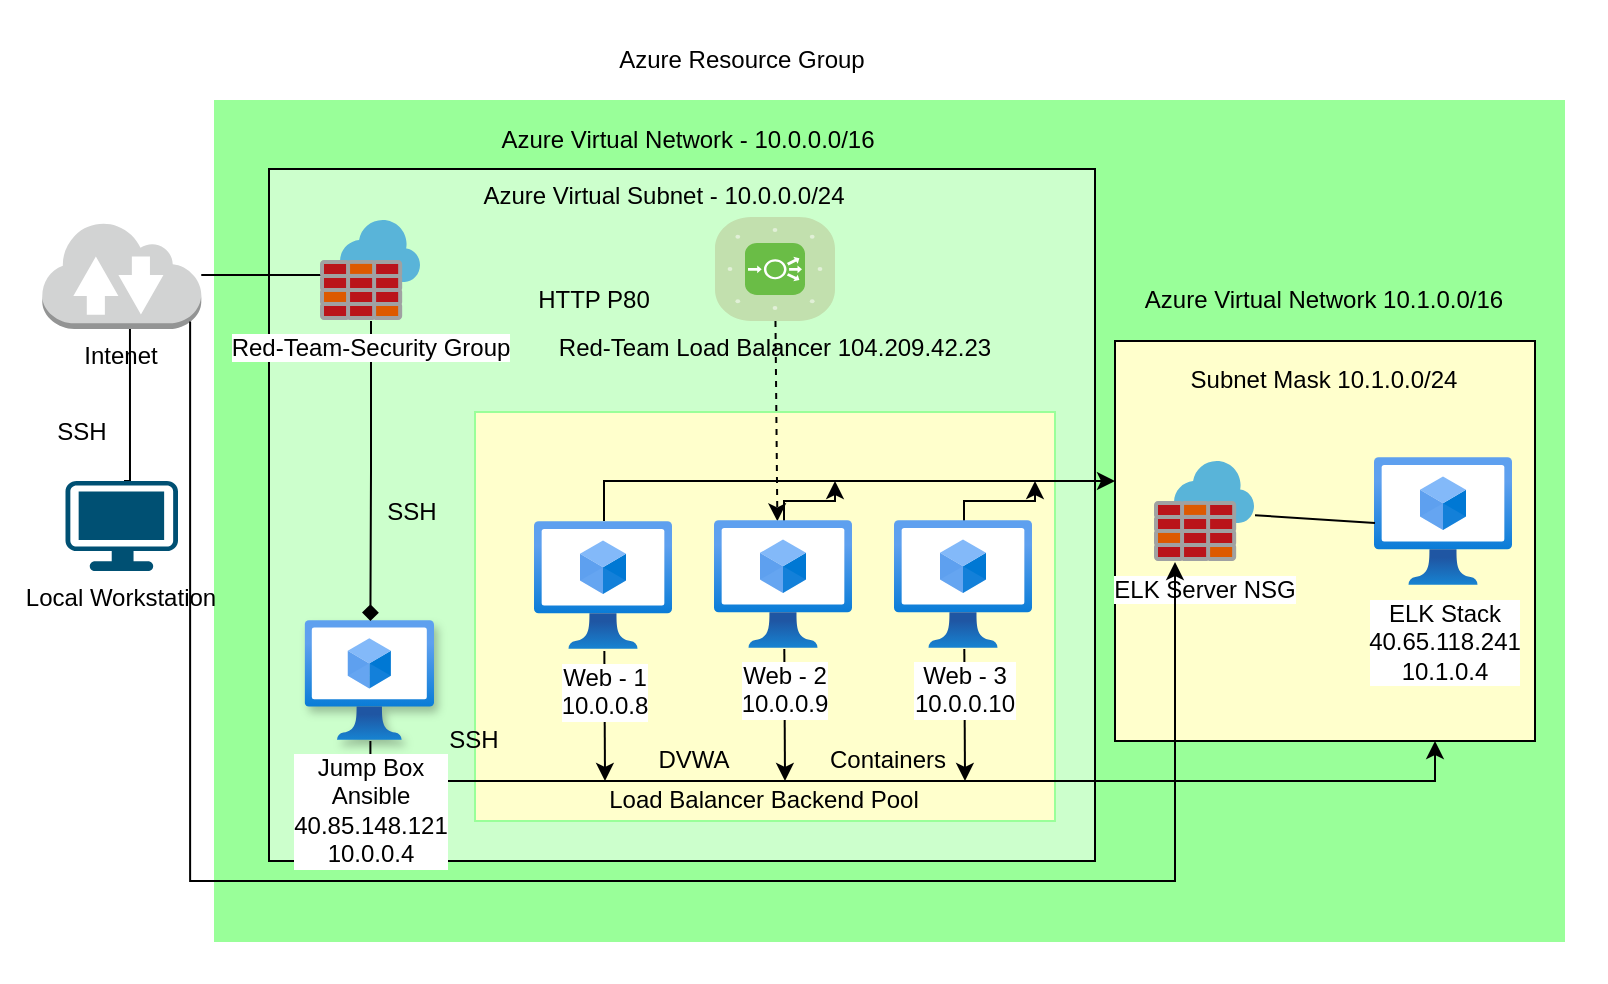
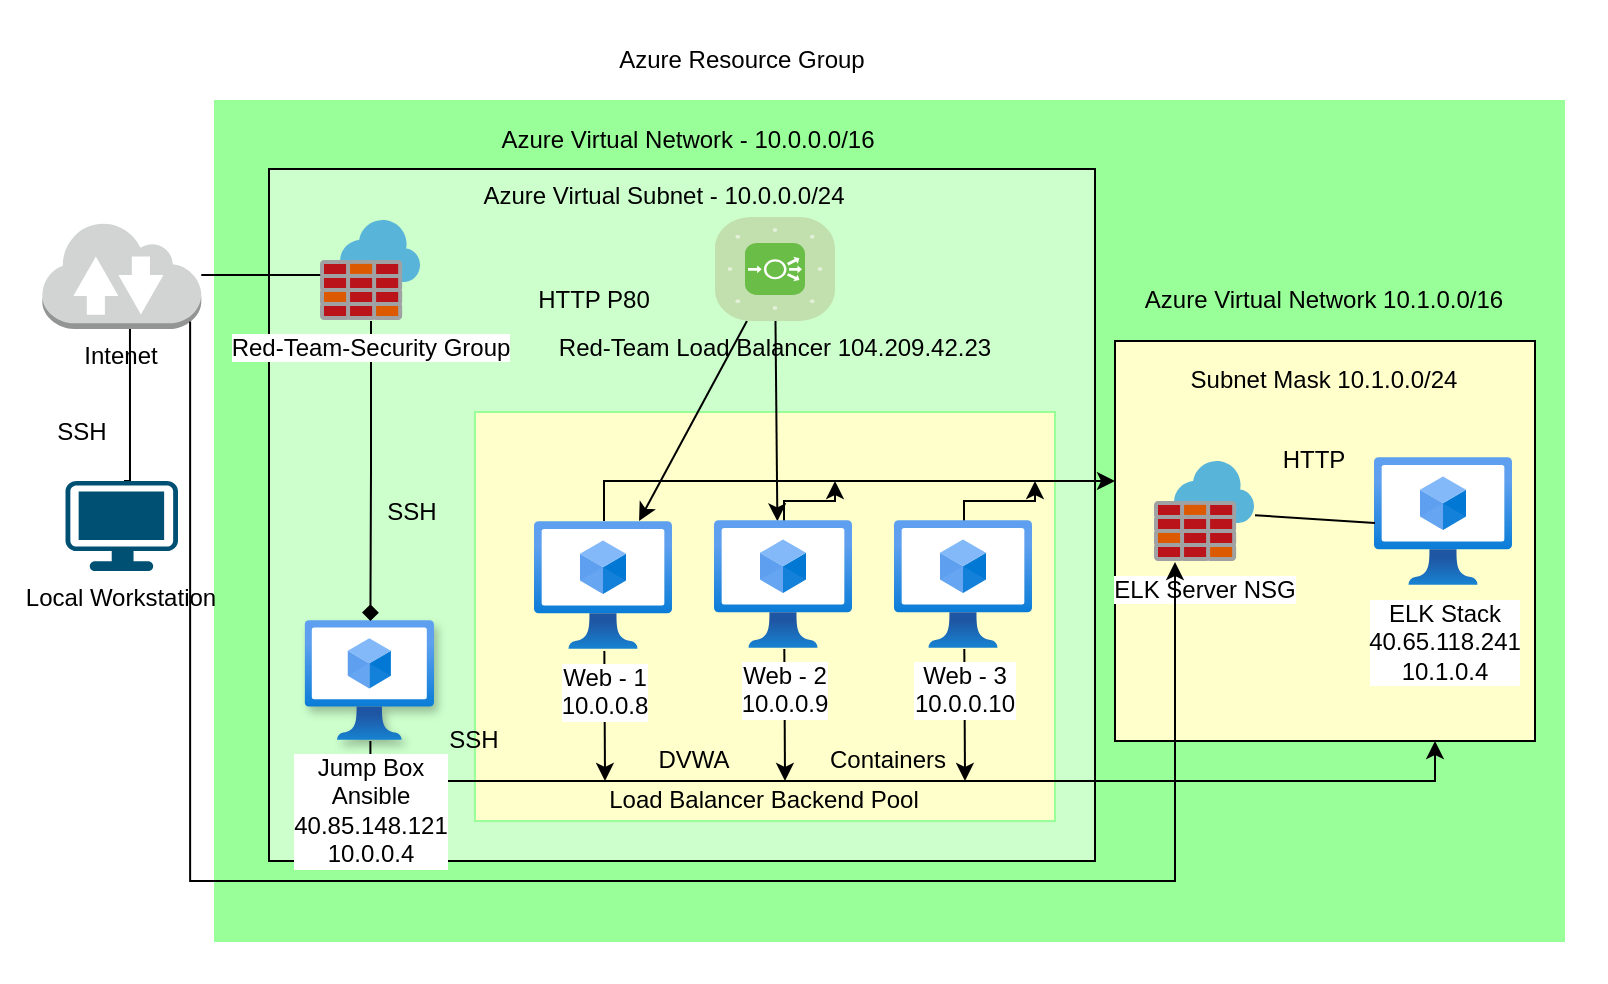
edge "Red-Team Load Balancer 104.209.42.23" -> "Web - 1 10.0.0.8": added
edge "Red-Team Load Balancer 104.209.42.23" -> "Web - 2 10.0.0.9": style dashed -> solid
node "HTTP": added
